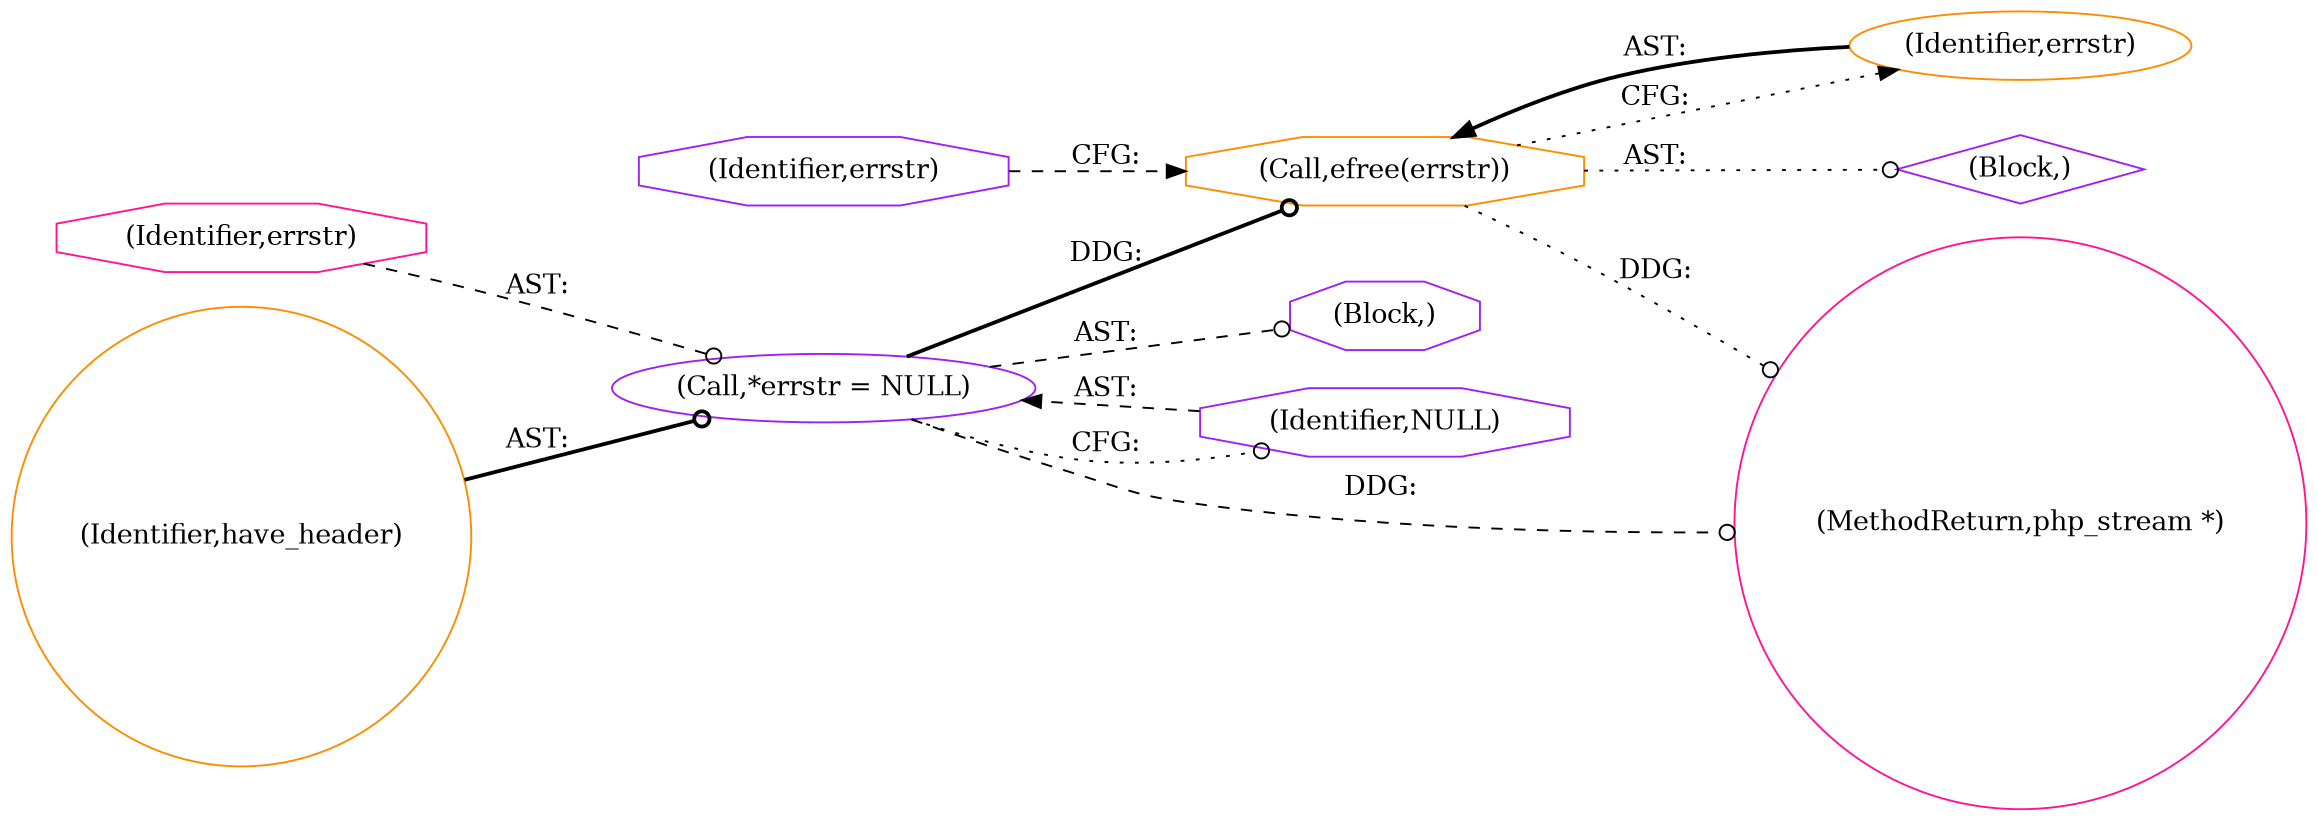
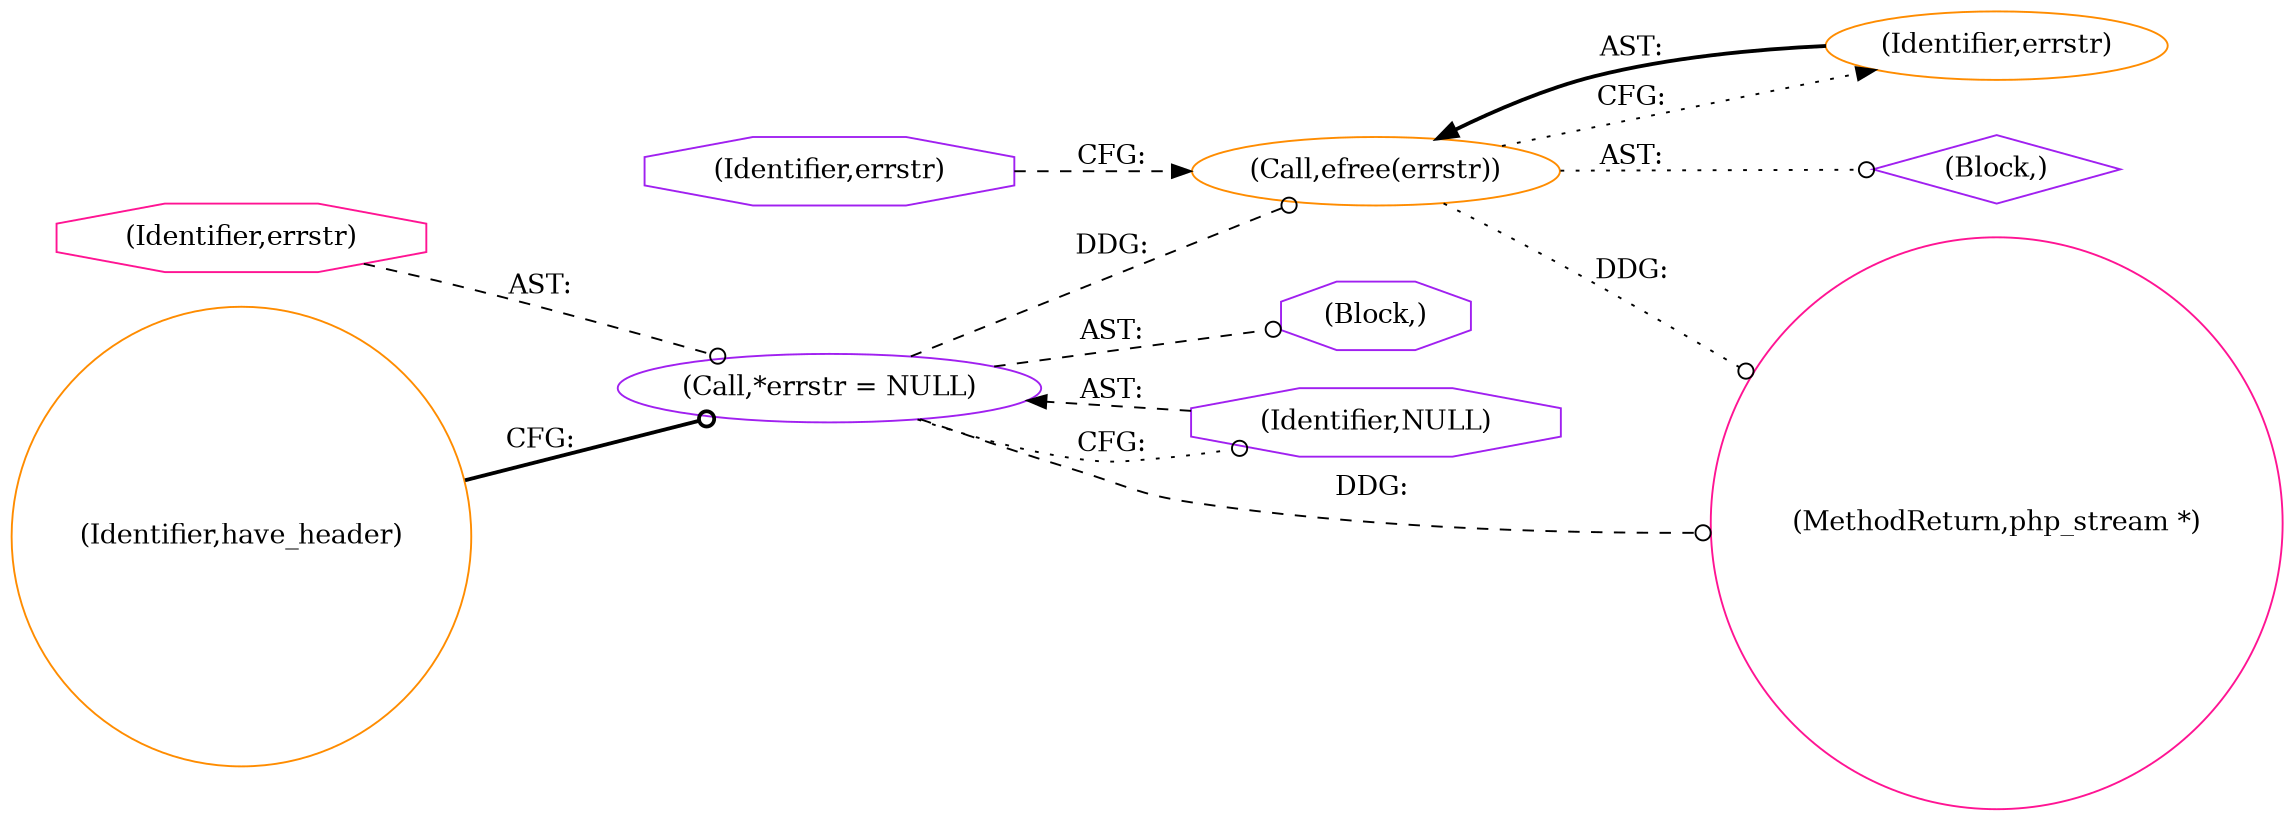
node "(Call,efree(errstr))": shape octagon -> ellipse
edge "(Call,*errstr = NULL)" -> "(Call,efree(errstr))": style bold -> dashed
edge "(Identifier,have_header)" -> "(Call,*errstr = NULL)": label "AST: " -> "CFG: "
